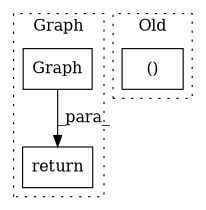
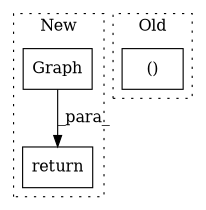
cluster "Graph": label "Graph" -> "New"
